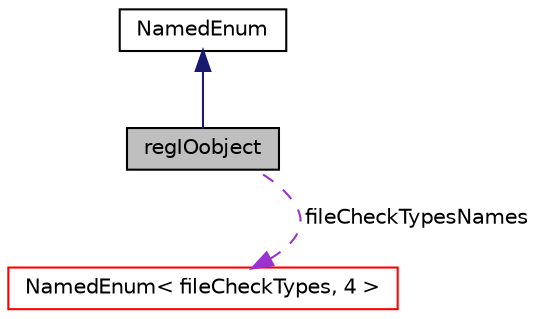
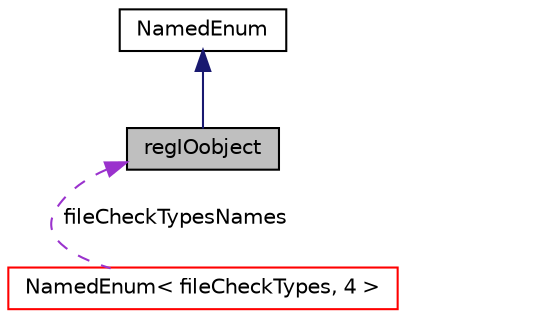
edge "regIOobject" -> "NamedEnum< fileCheckTypes, 4 >": reversed
